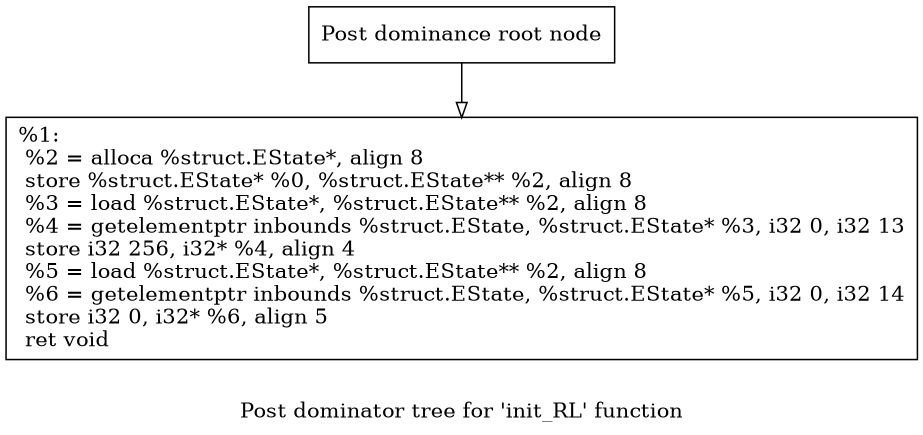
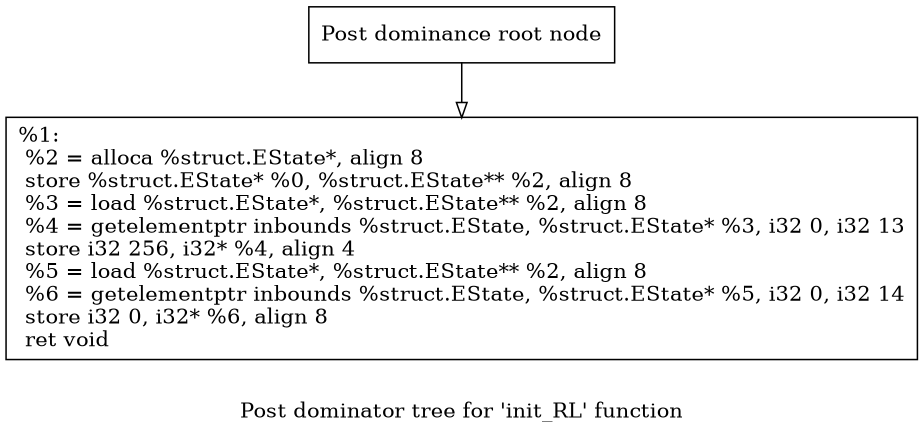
node "%1:": text "store i32 0, i32* %6, align 5" -> "store i32 0, i32* %6, align 8"
